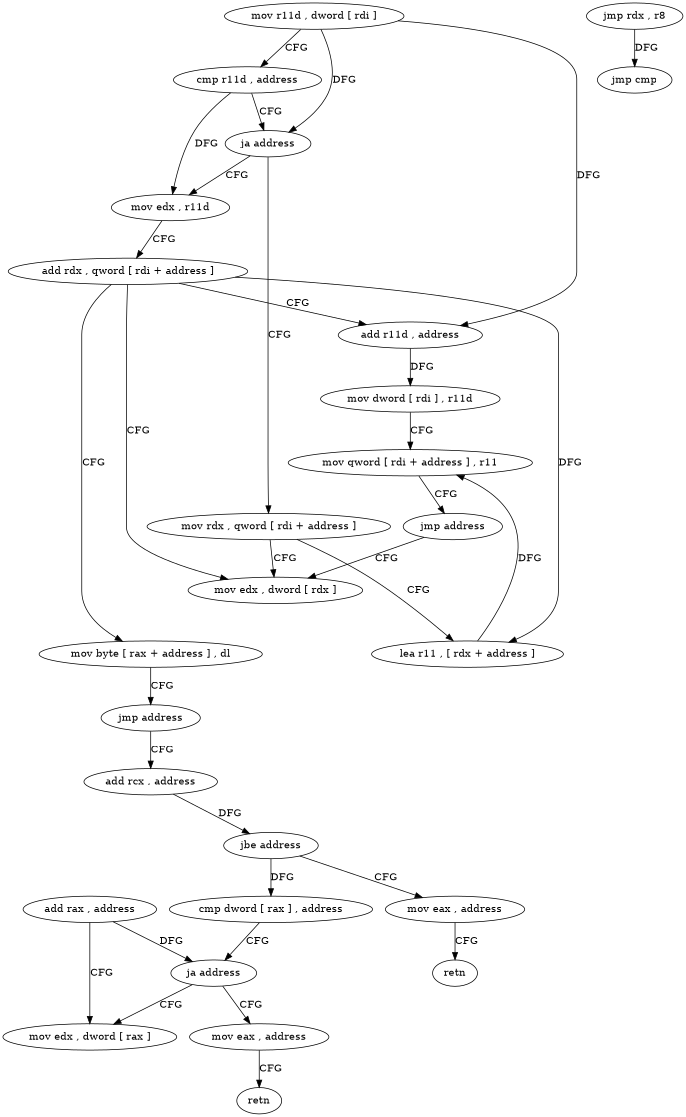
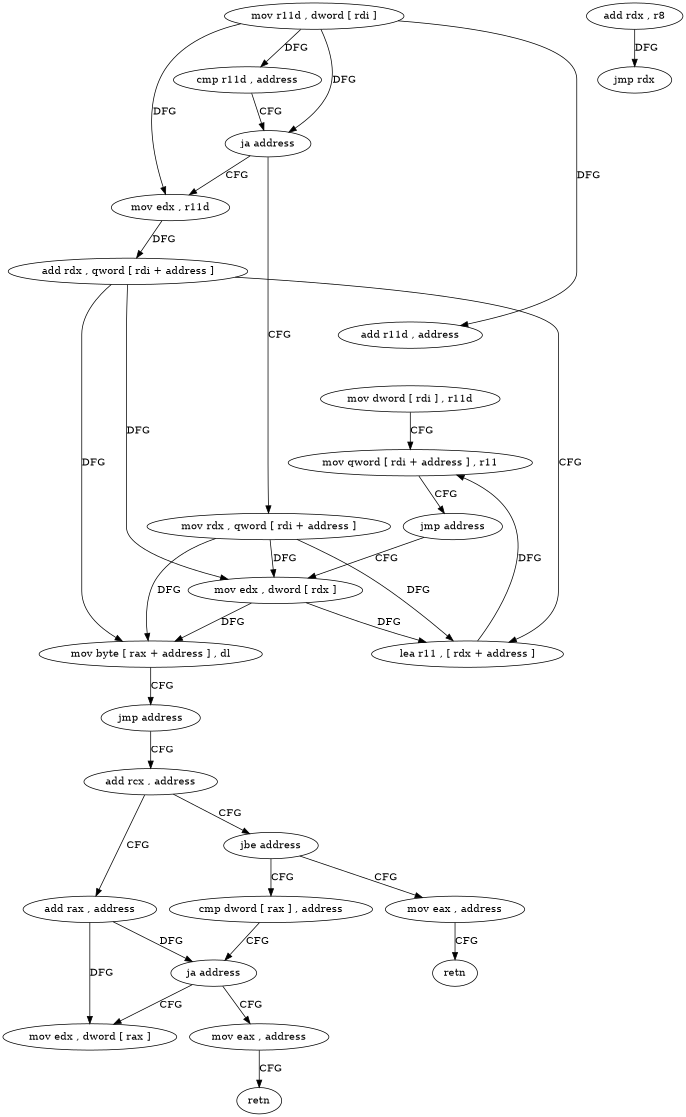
node "jmp rdx , r8": label "jmp rdx , r8" -> "add rdx , r8"
edge "mov r11d , dword [ rdi ]" -> "cmp r11d , address": label "CFG" -> "DFG"
node "jmp cmp": label "jmp cmp" -> "jmp rdx"
edge "cmp r11d , address" -> "mov edx , r11d": now "mov r11d , dword [ rdi ]" -> "mov edx , r11d"
edge "mov edx , r11d" -> "add rdx , qword [ rdi + address ]": label "CFG" -> "DFG"
edge "add rdx , qword [ rdi + address ]" -> "add r11d , address": removed, label "CFG"
edge "add r11d , address" -> "mov dword [ rdi ] , r11d": removed, label "DFG"
edge "add rdx , qword [ rdi + address ]" -> "mov edx , dword [ rdx ]": label "CFG" -> "DFG"
edge "add rdx , qword [ rdi + address ]" -> "mov byte [ rax + address ] , dl": label "CFG" -> "DFG"
edge "add rdx , qword [ rdi + address ]" -> "lea r11 , [ rdx + address ]": label "DFG" -> "CFG"
edge "mov rdx , qword [ rdi + address ]" -> "mov edx , dword [ rdx ]": label "CFG" -> "DFG"
edge "mov rdx , qword [ rdi + address ]" -> "mov byte [ rax + address ] , dl": added, label "DFG"
edge "mov rdx , qword [ rdi + address ]" -> "lea r11 , [ rdx + address ]": label "CFG" -> "DFG"
edge "mov edx , dword [ rdx ]" -> "mov byte [ rax + address ] , dl": added, label "DFG"
edge "mov edx , dword [ rdx ]" -> "lea r11 , [ rdx + address ]": added, label "DFG"
edge "add rcx , address" -> "jbe address": label "DFG" -> "CFG"
edge "add rcx , address" -> "add rax , address": added, label "CFG"
edge "jbe address" -> "cmp dword [ rax ] , address": label "DFG" -> "CFG"
edge "add rax , address" -> "mov edx , dword [ rax ]": label "CFG" -> "DFG"
